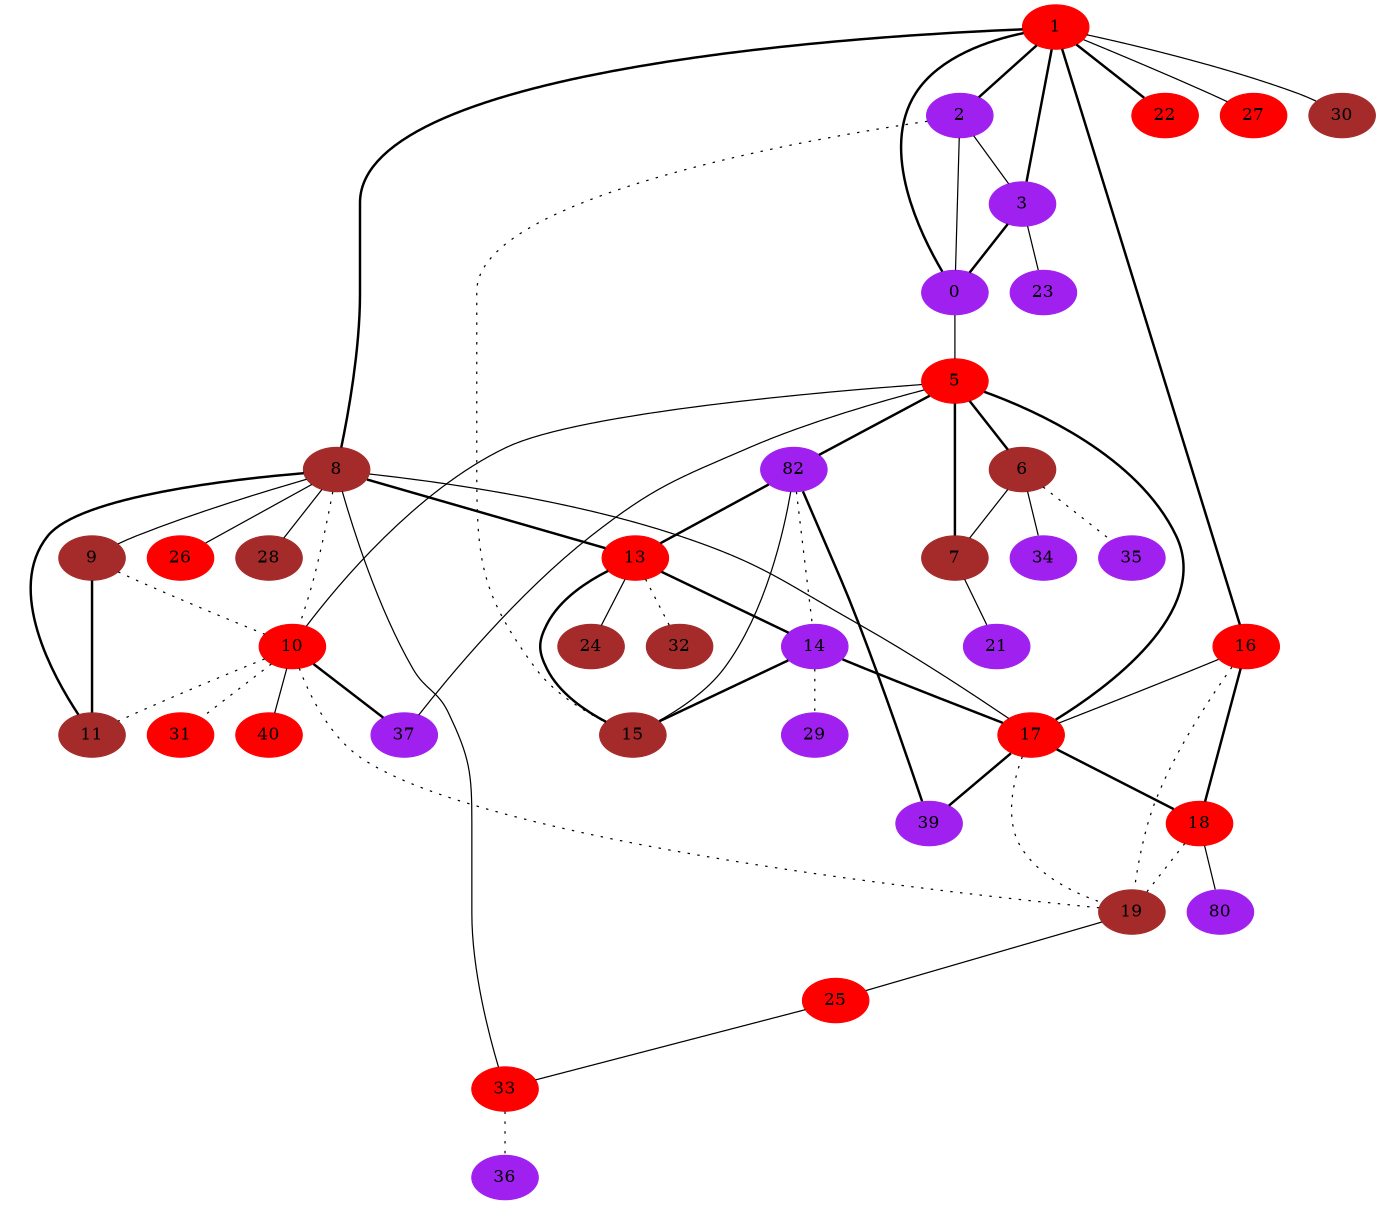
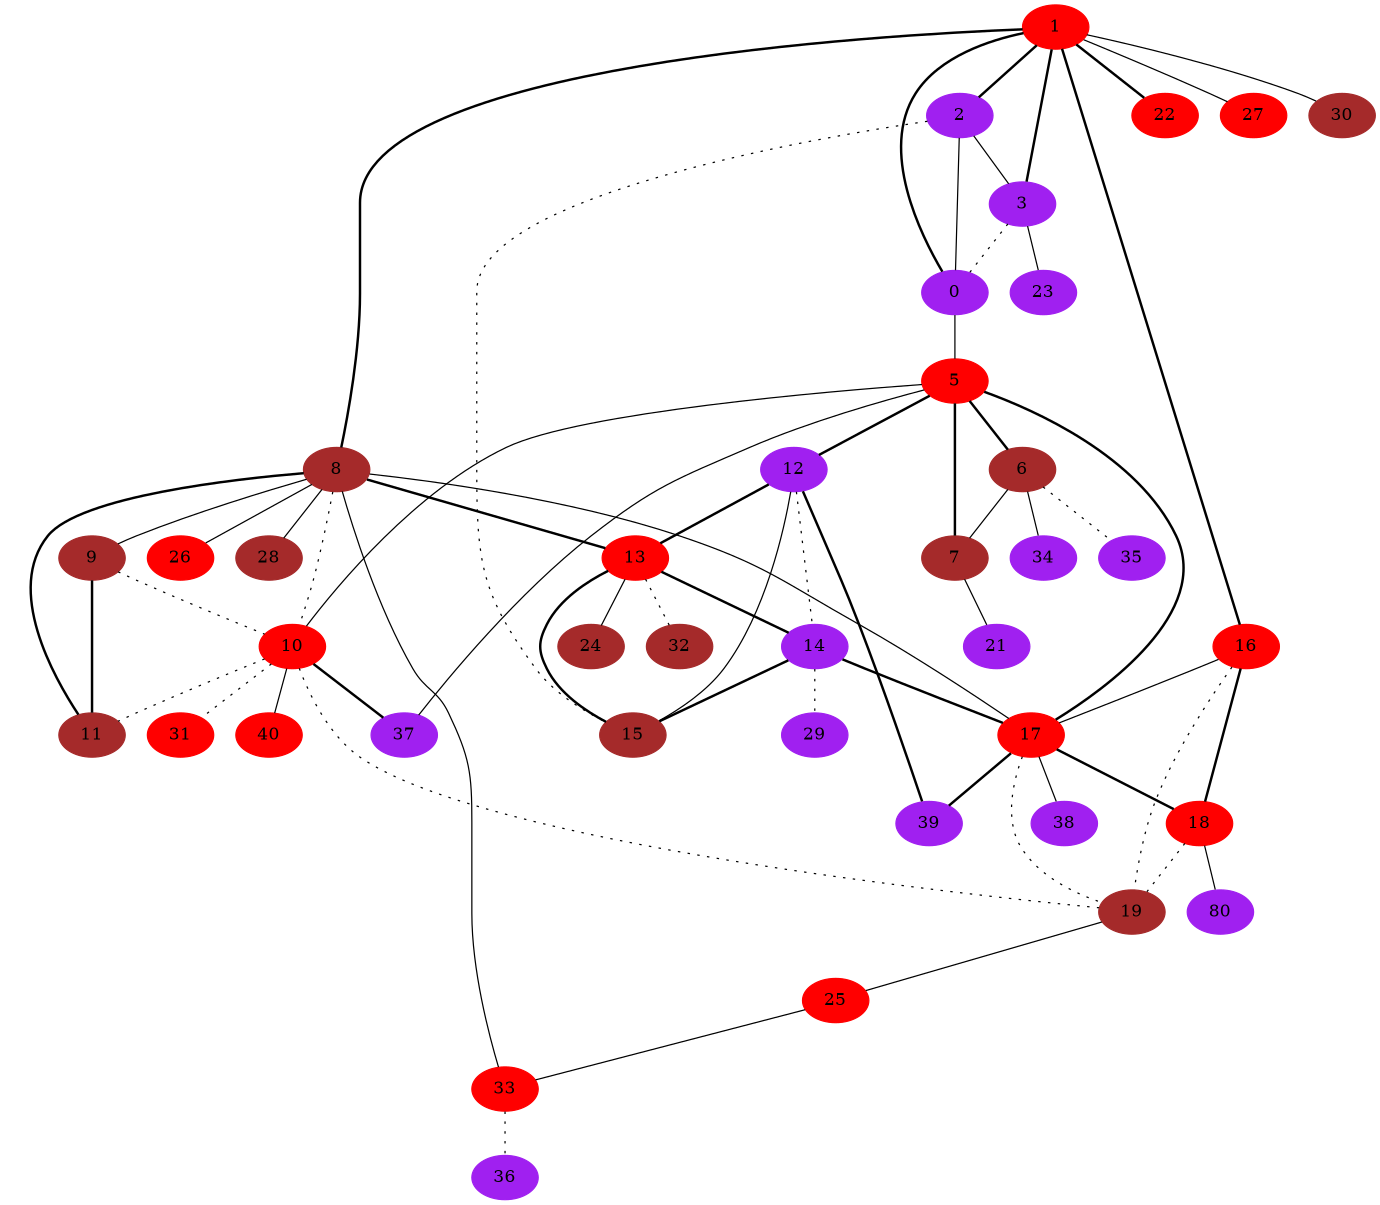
edge "3" -- "0": style bold -> dotted
node "82": label "82" -> "12"
node "38": added
